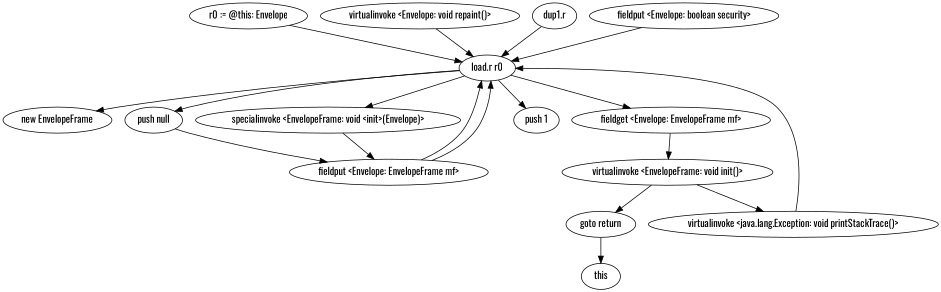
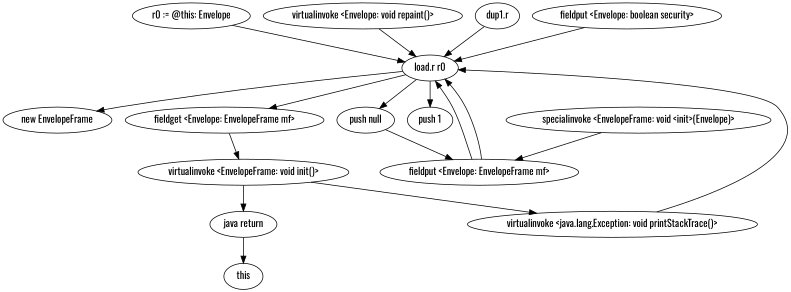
edge "load.r r0" -> "specialinvoke <EnvelopeFrame: void <init>(Envelope)>": removed
node "goto return": label "goto return" -> "java return"
